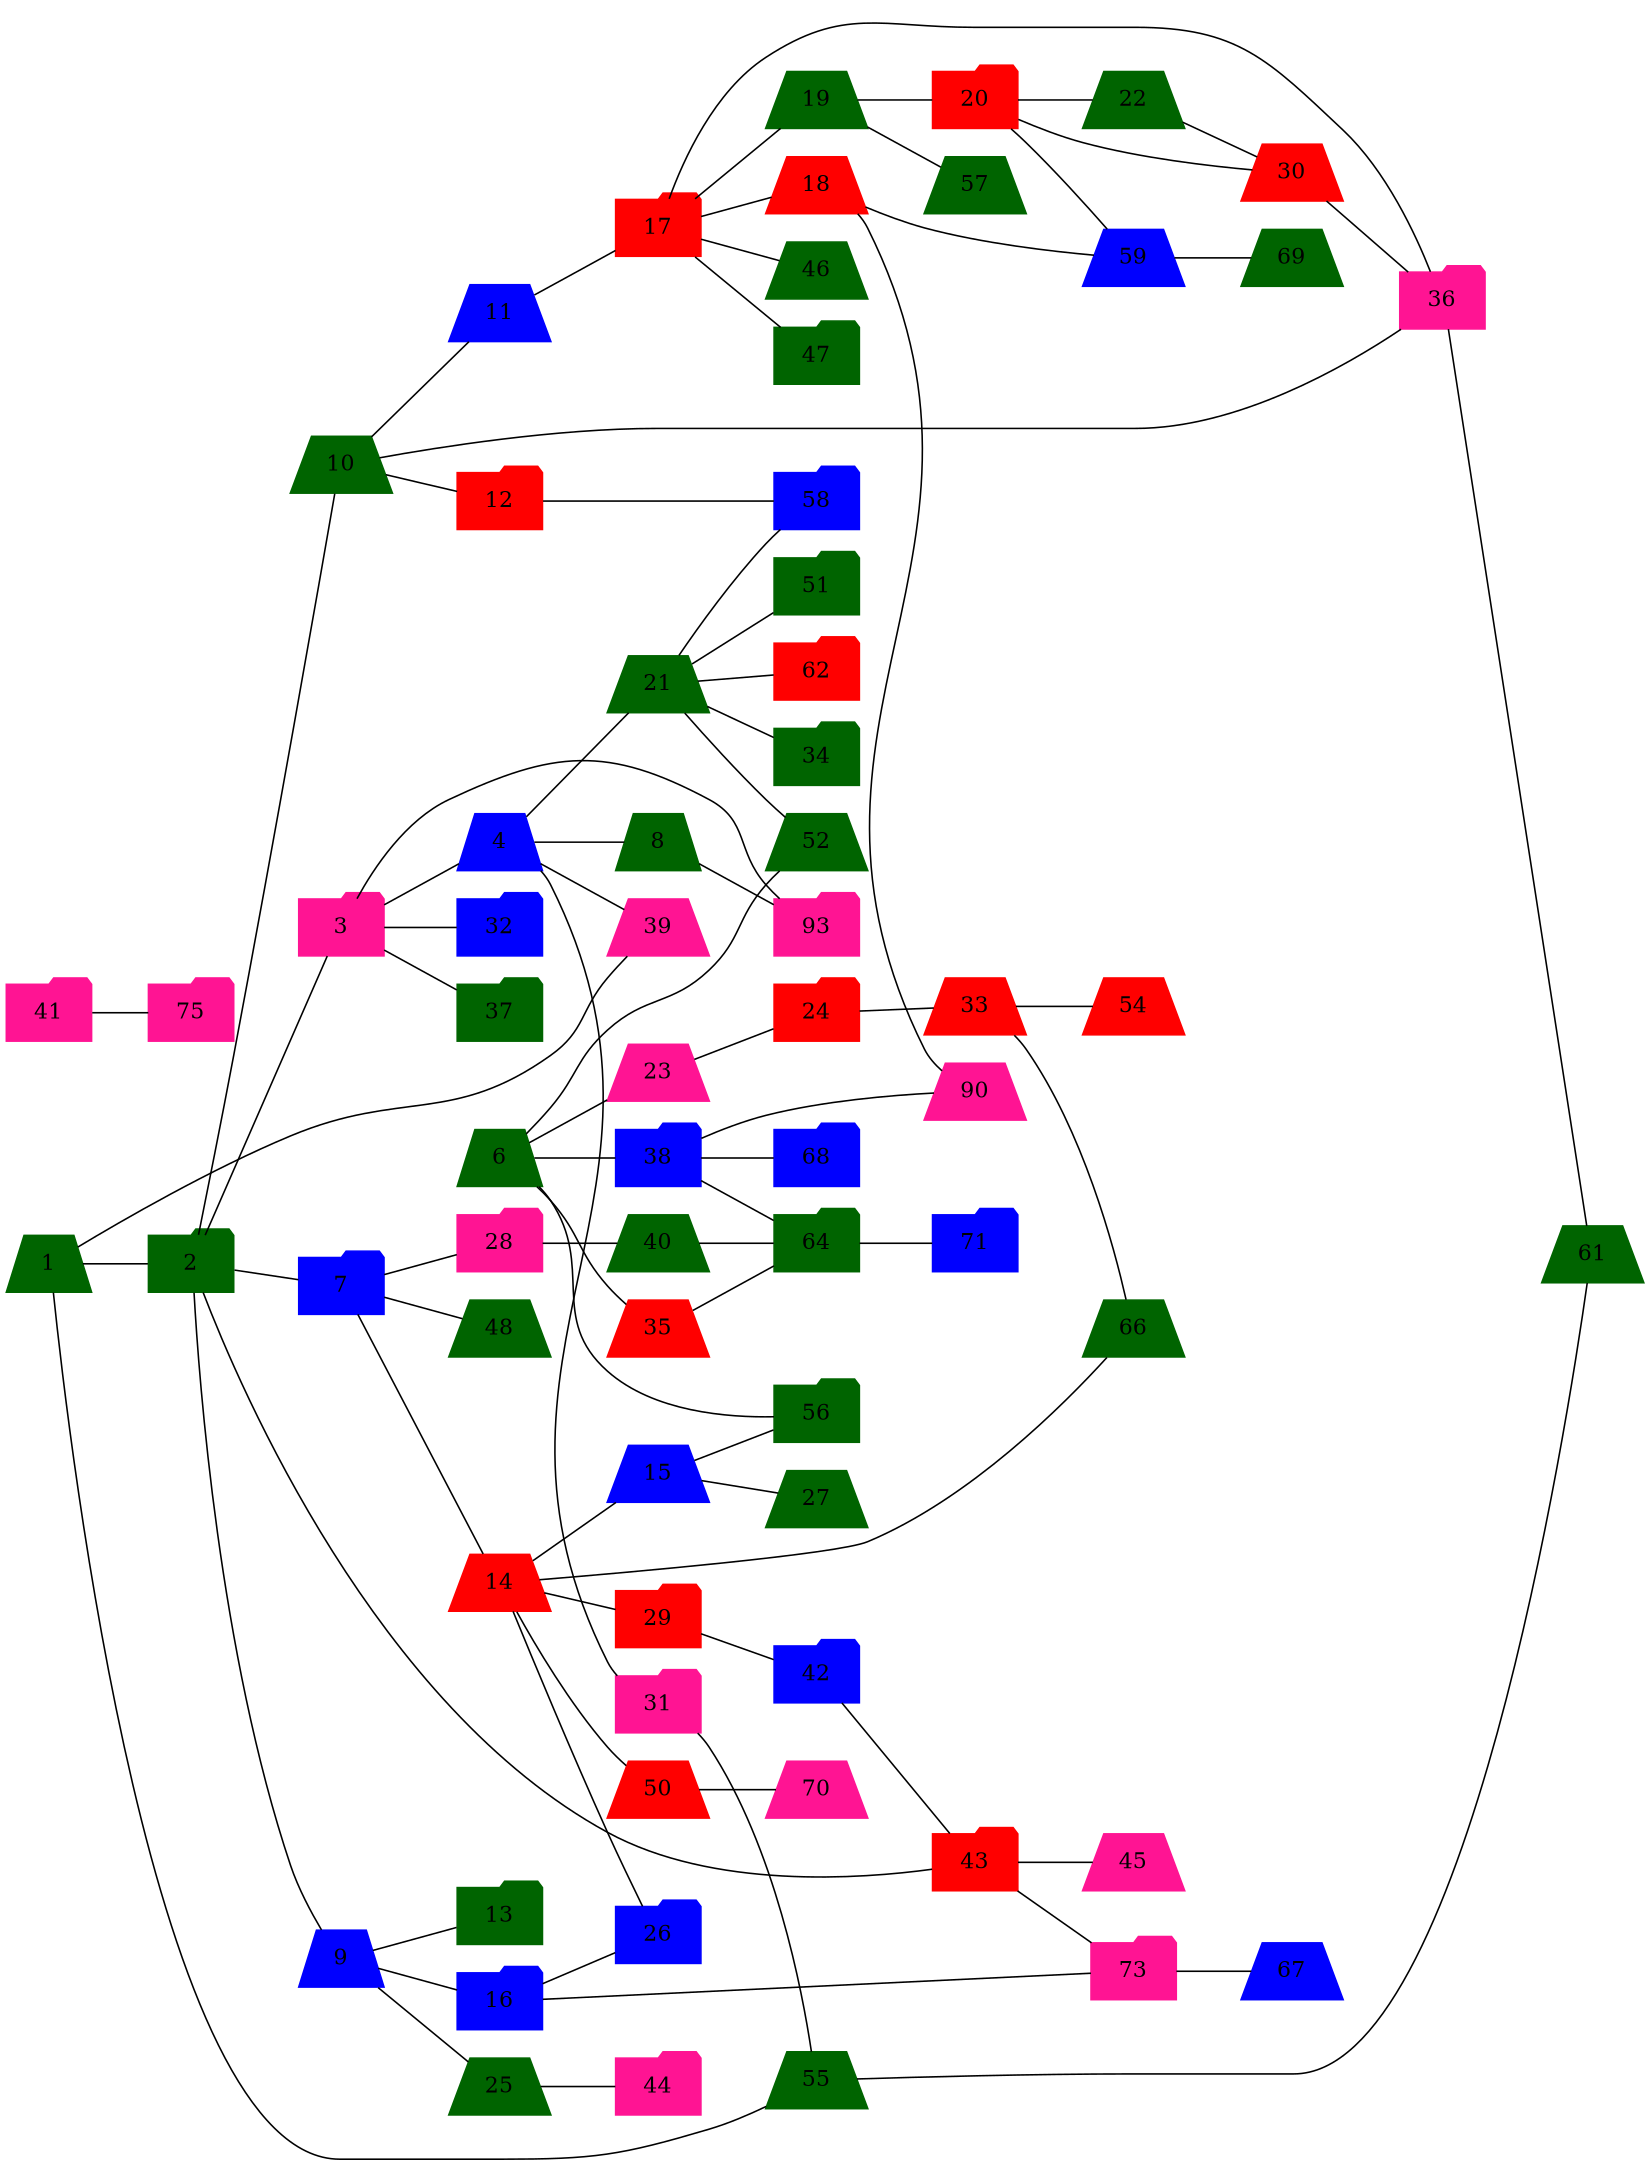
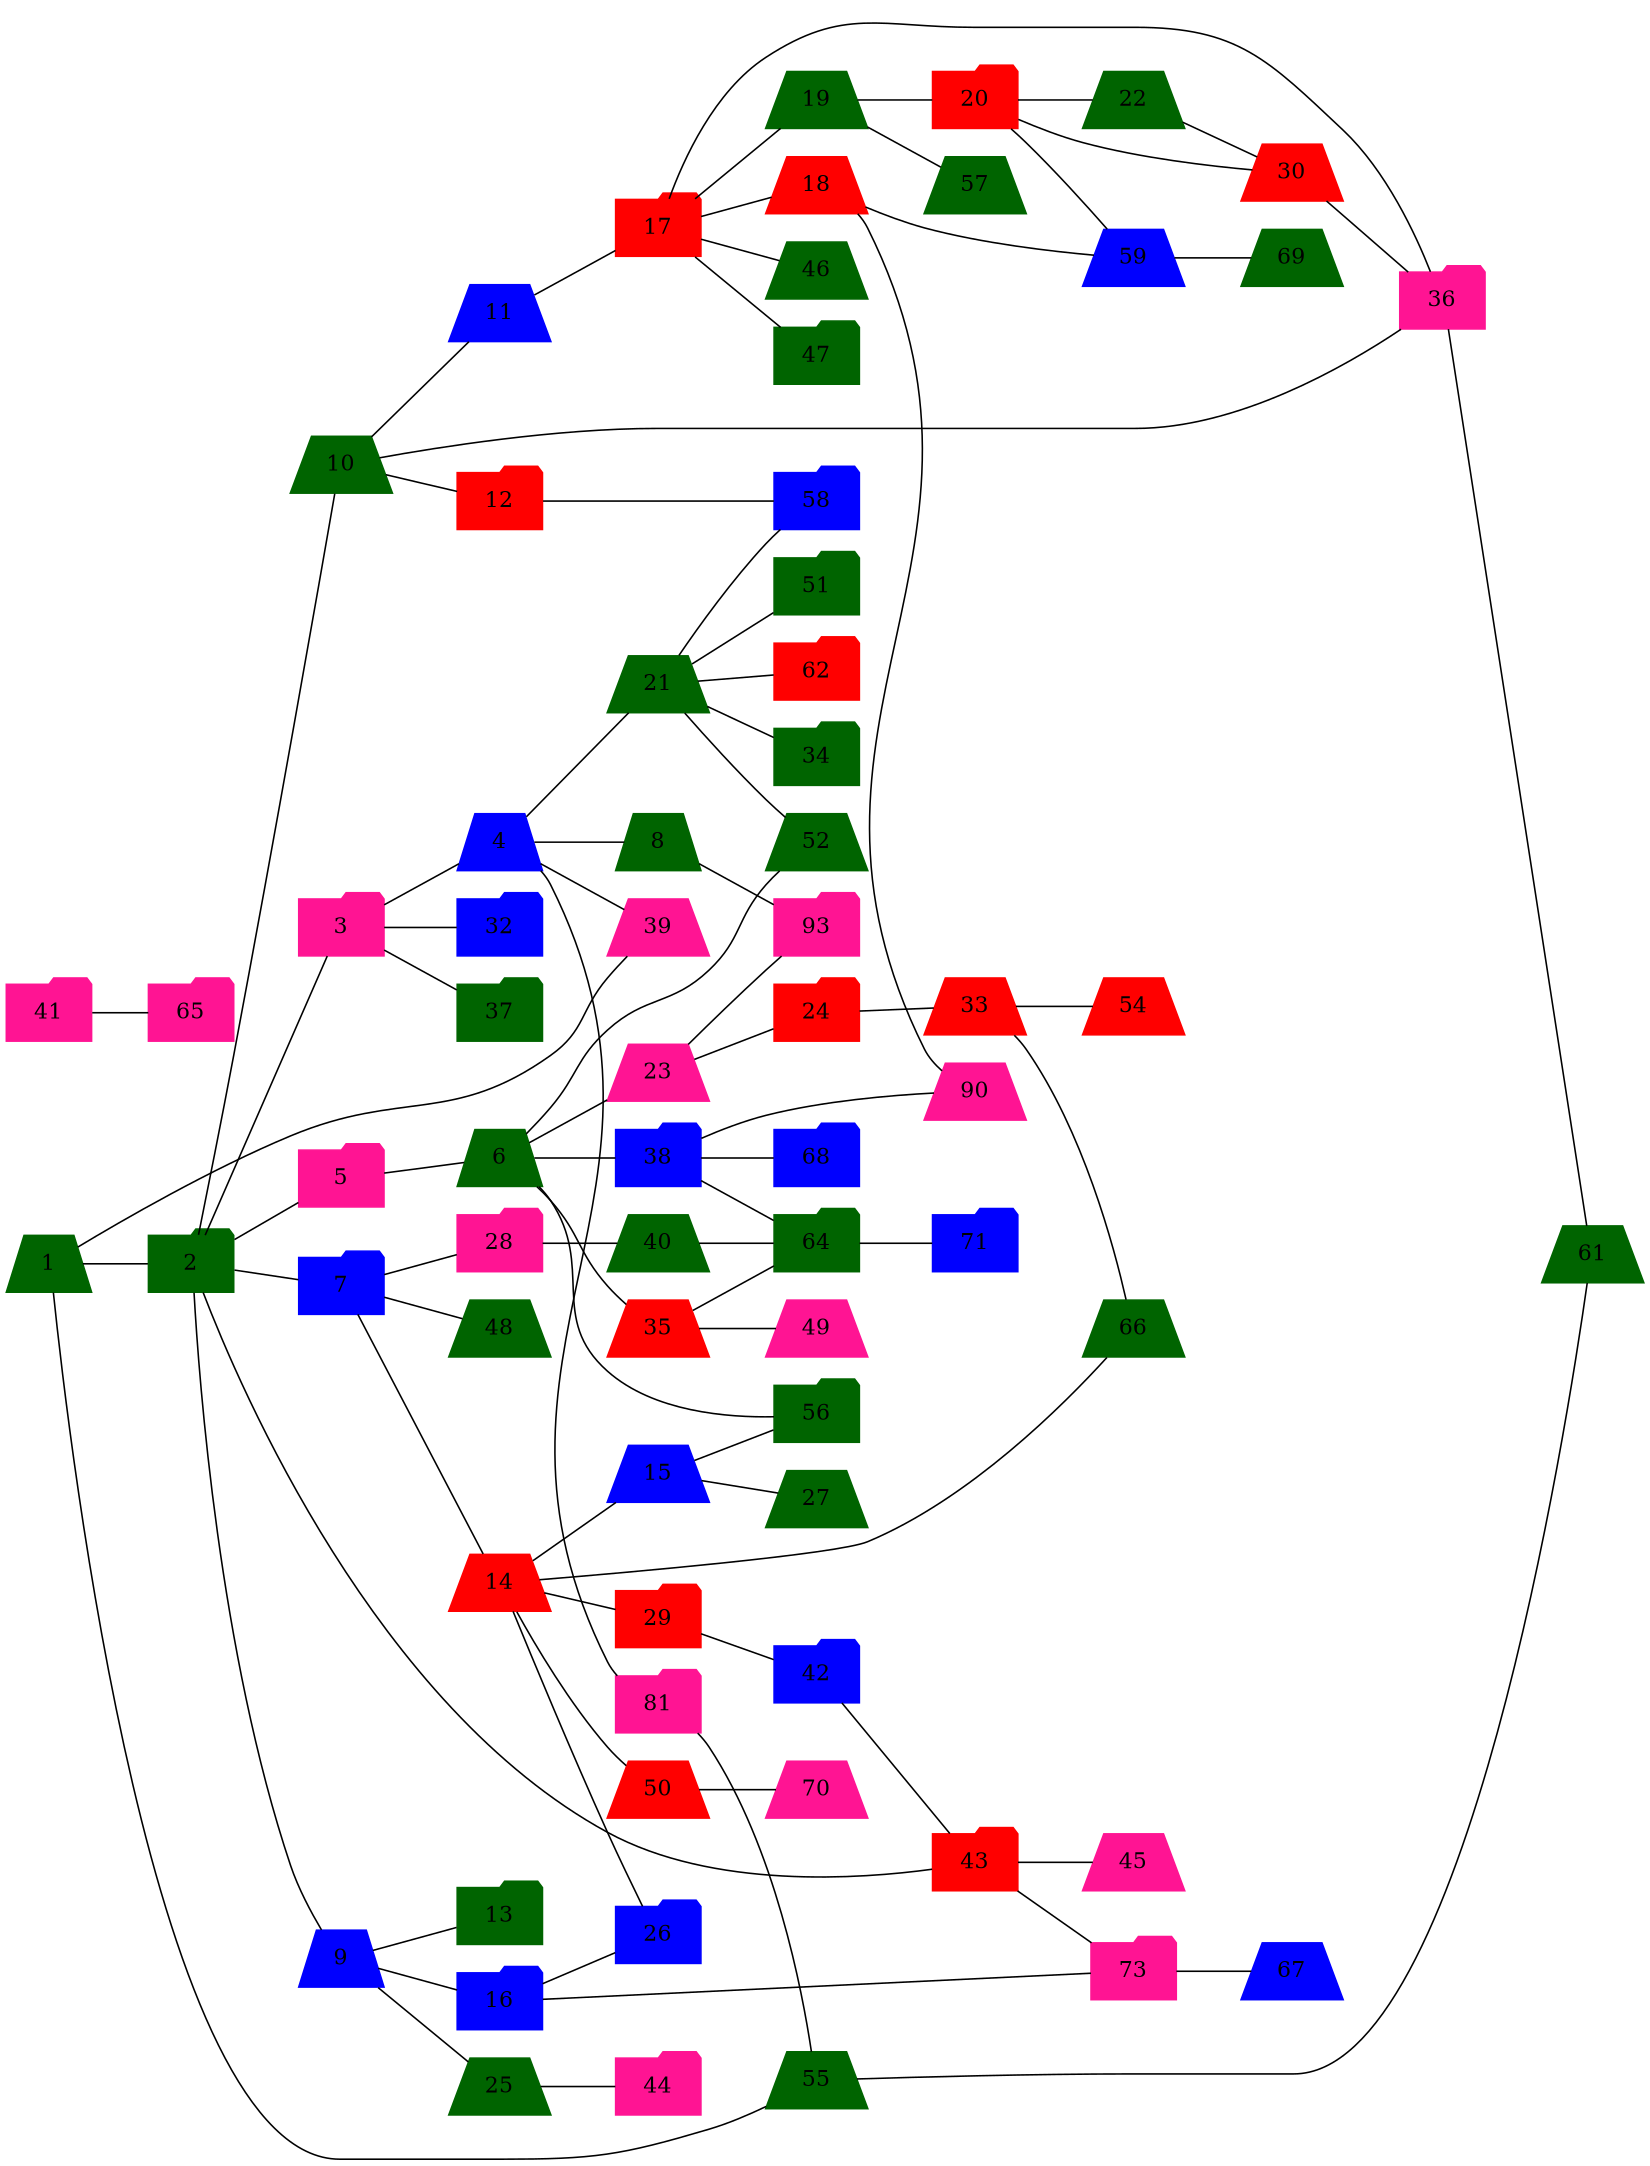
edge "3" -- "93": now "23" -- "93"
node "75": label "75" -> "65"
node "5": added
node "49": added
node "31": label "31" -> "81"
